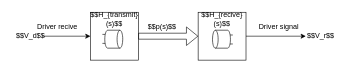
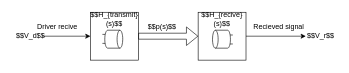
node "Driver signal": label "Driver signal" -> "Recieved signal"
